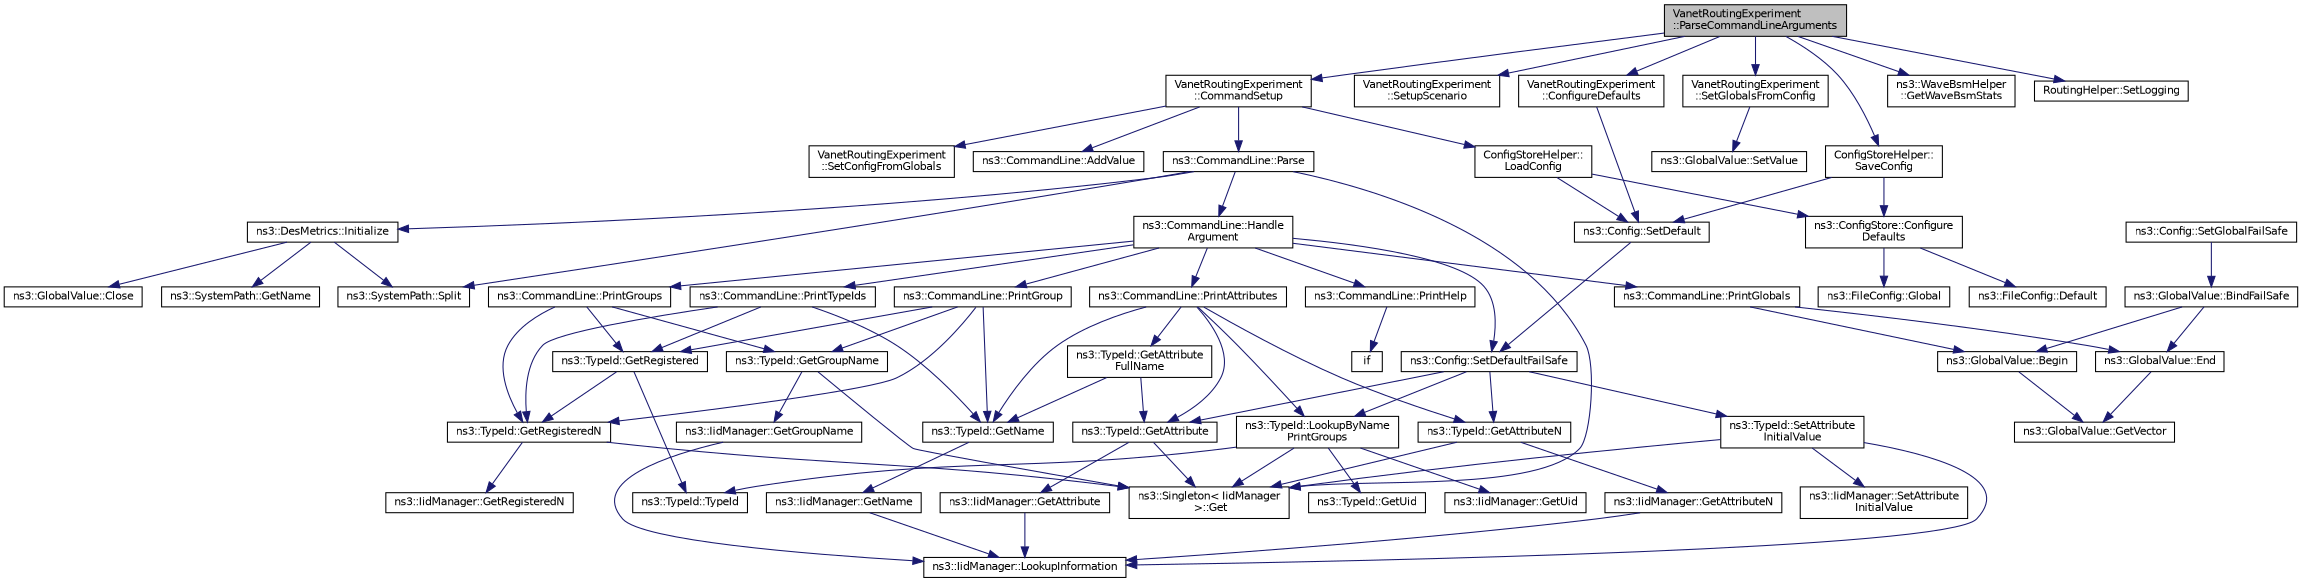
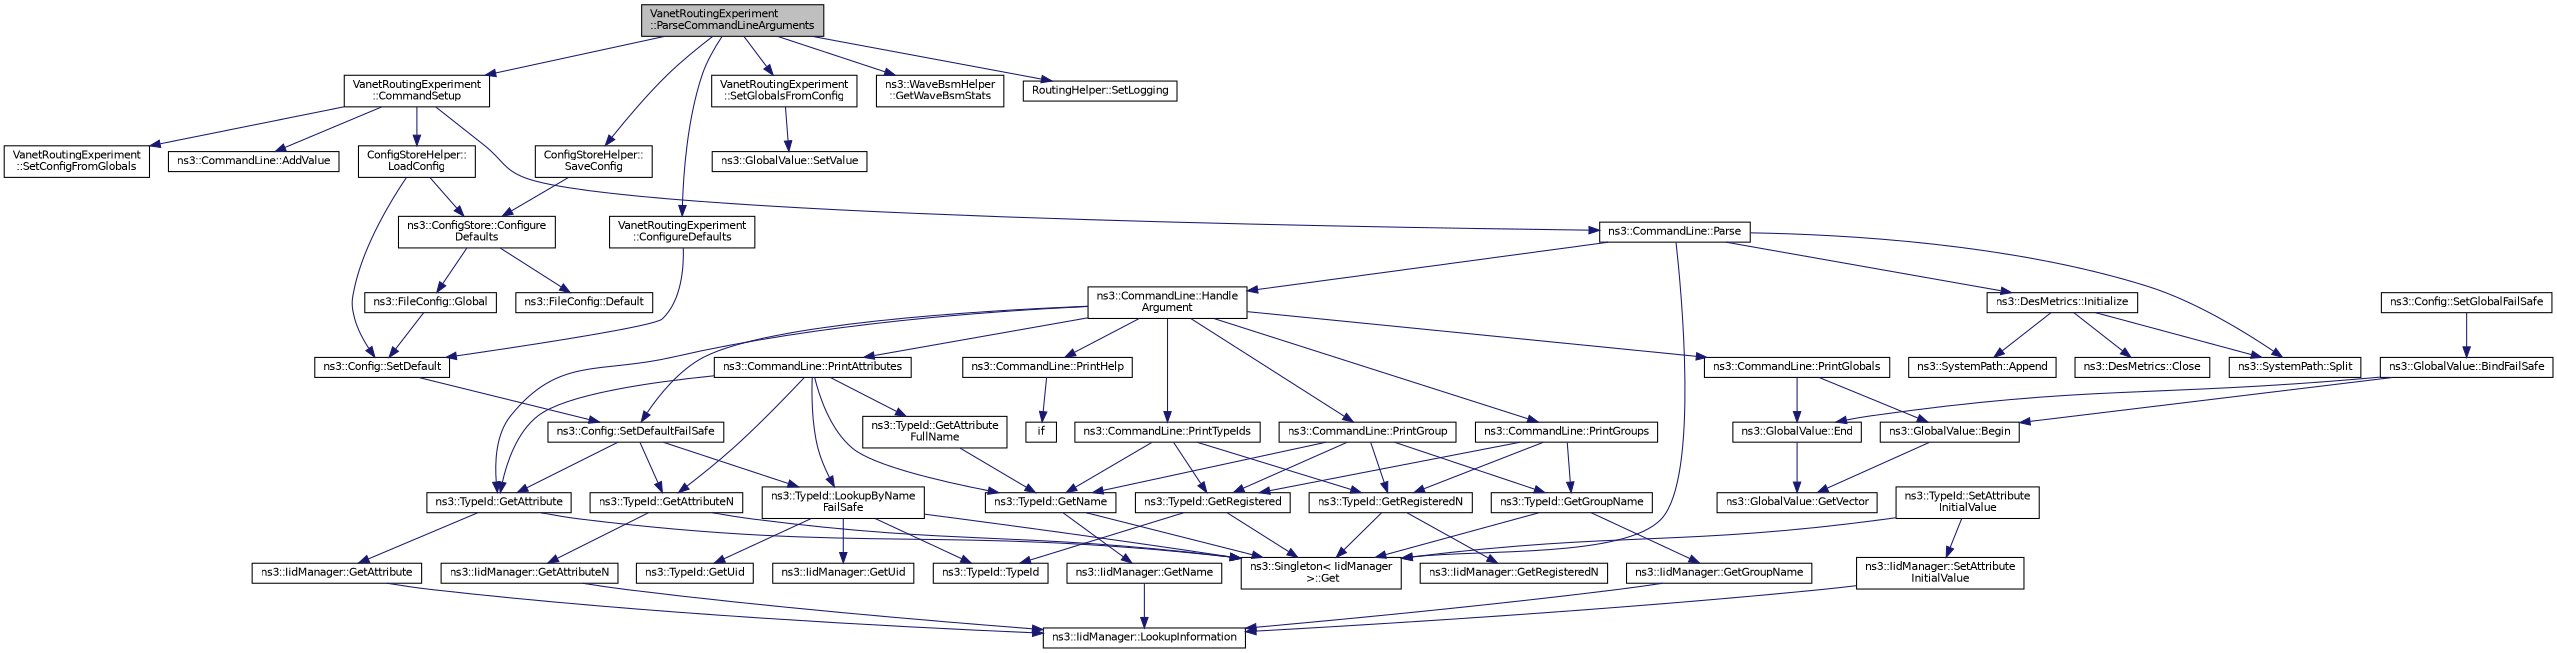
node "VanetRoutingExperiment ::SetupScenario": removed
edge "ConfigStoreHelper:: SaveConfig" -> "ns3::Config::SetDefault": now "ns3::FileConfig::Global" -> "ns3::Config::SetDefault"
node "ns3::GlobalValue::Close": label "ns3::GlobalValue::Close" -> "ns3::DesMetrics::Close"
node "ns3::SystemPath::GetName": label "ns3::SystemPath::GetName" -> "ns3::SystemPath::Append"
edge "ns3::Config::SetDefaultFailSafe" -> "ns3::TypeId::SetAttribute InitialValue": removed
edge "ns3::TypeId::GetRegistered" -> "ns3::TypeId::GetRegisteredN": now "ns3::TypeId::GetRegistered" -> "ns3::Singleton< IidManager >::Get"
edge "ns3::TypeId::GetAttribute FullName" -> "ns3::TypeId::GetAttribute": now "ns3::CommandLine::Handle Argument" -> "ns3::TypeId::GetAttribute"
node "ns3::TypeId::LookupByName PrintGroups": label "ns3::TypeId::LookupByName PrintGroups" -> "ns3::TypeId::LookupByName FailSafe"
edge "ns3::TypeId::GetName" -> "ns3::Singleton< IidManager >::Get": added
edge "ns3::TypeId::SetAttribute InitialValue" -> "ns3::IidManager::LookupInformation": now "ns3::IidManager::SetAttribute InitialValue" -> "ns3::IidManager::LookupInformation"
